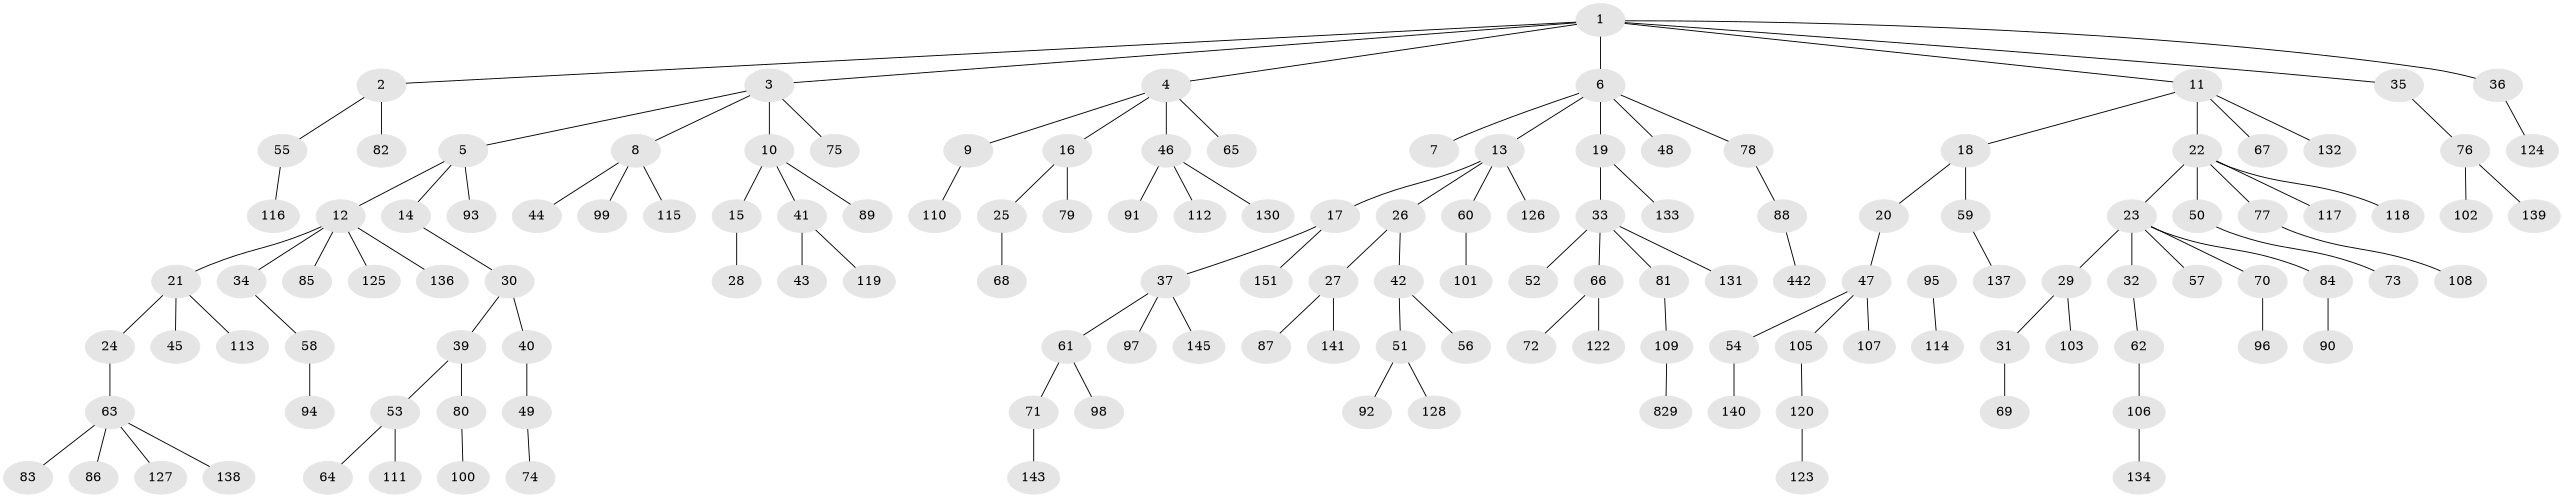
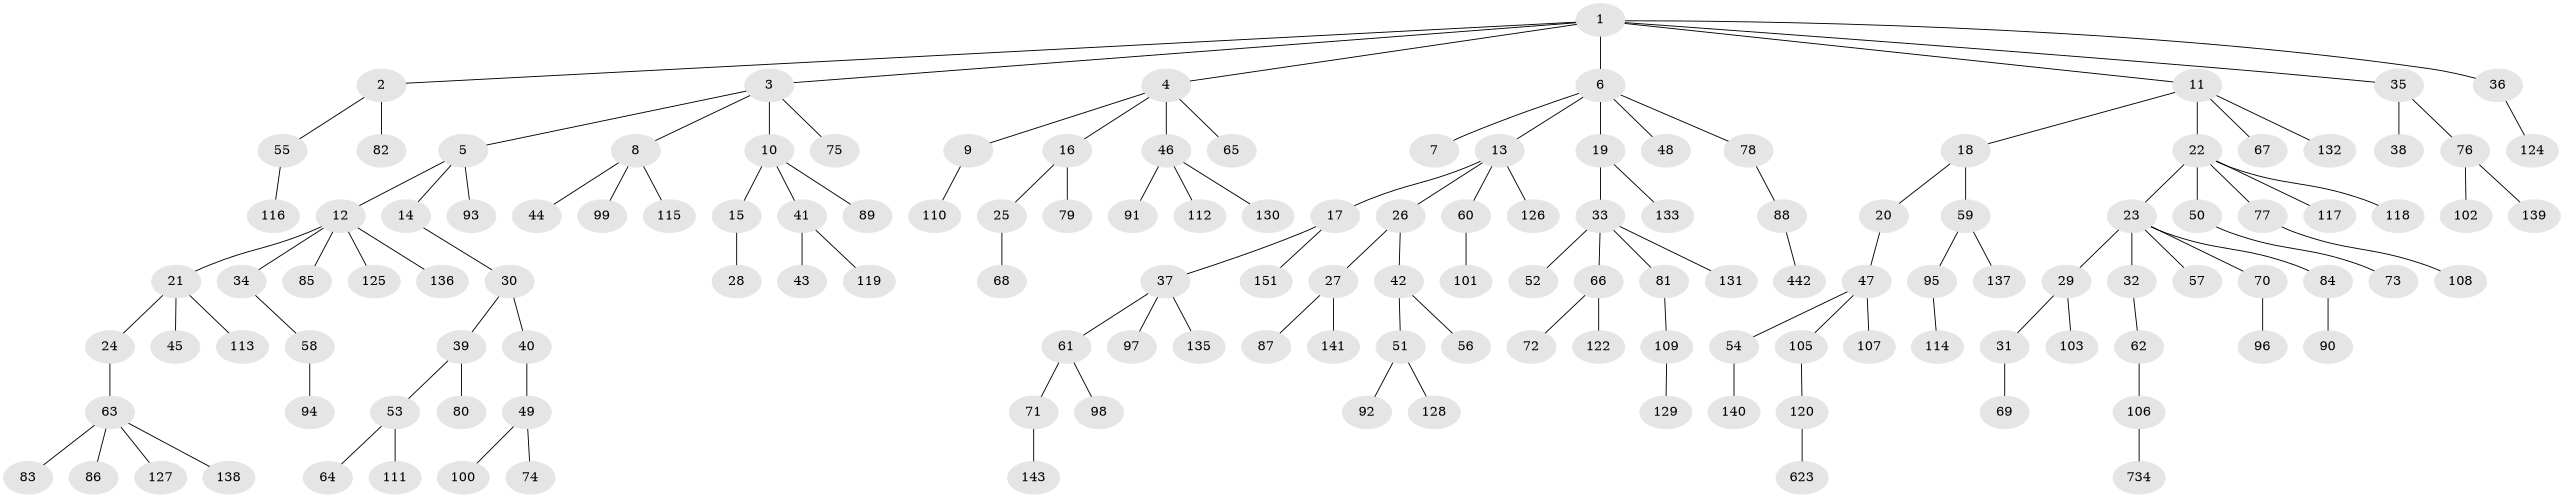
node "38": added
edge "59" -- "95": added
node "145": label "145" -> "135"
node "829": label "829" -> "129"
edge "80" -- "100": now "49" -- "100"
node "123": label "123" -> "623"
node "134": label "134" -> "734"
